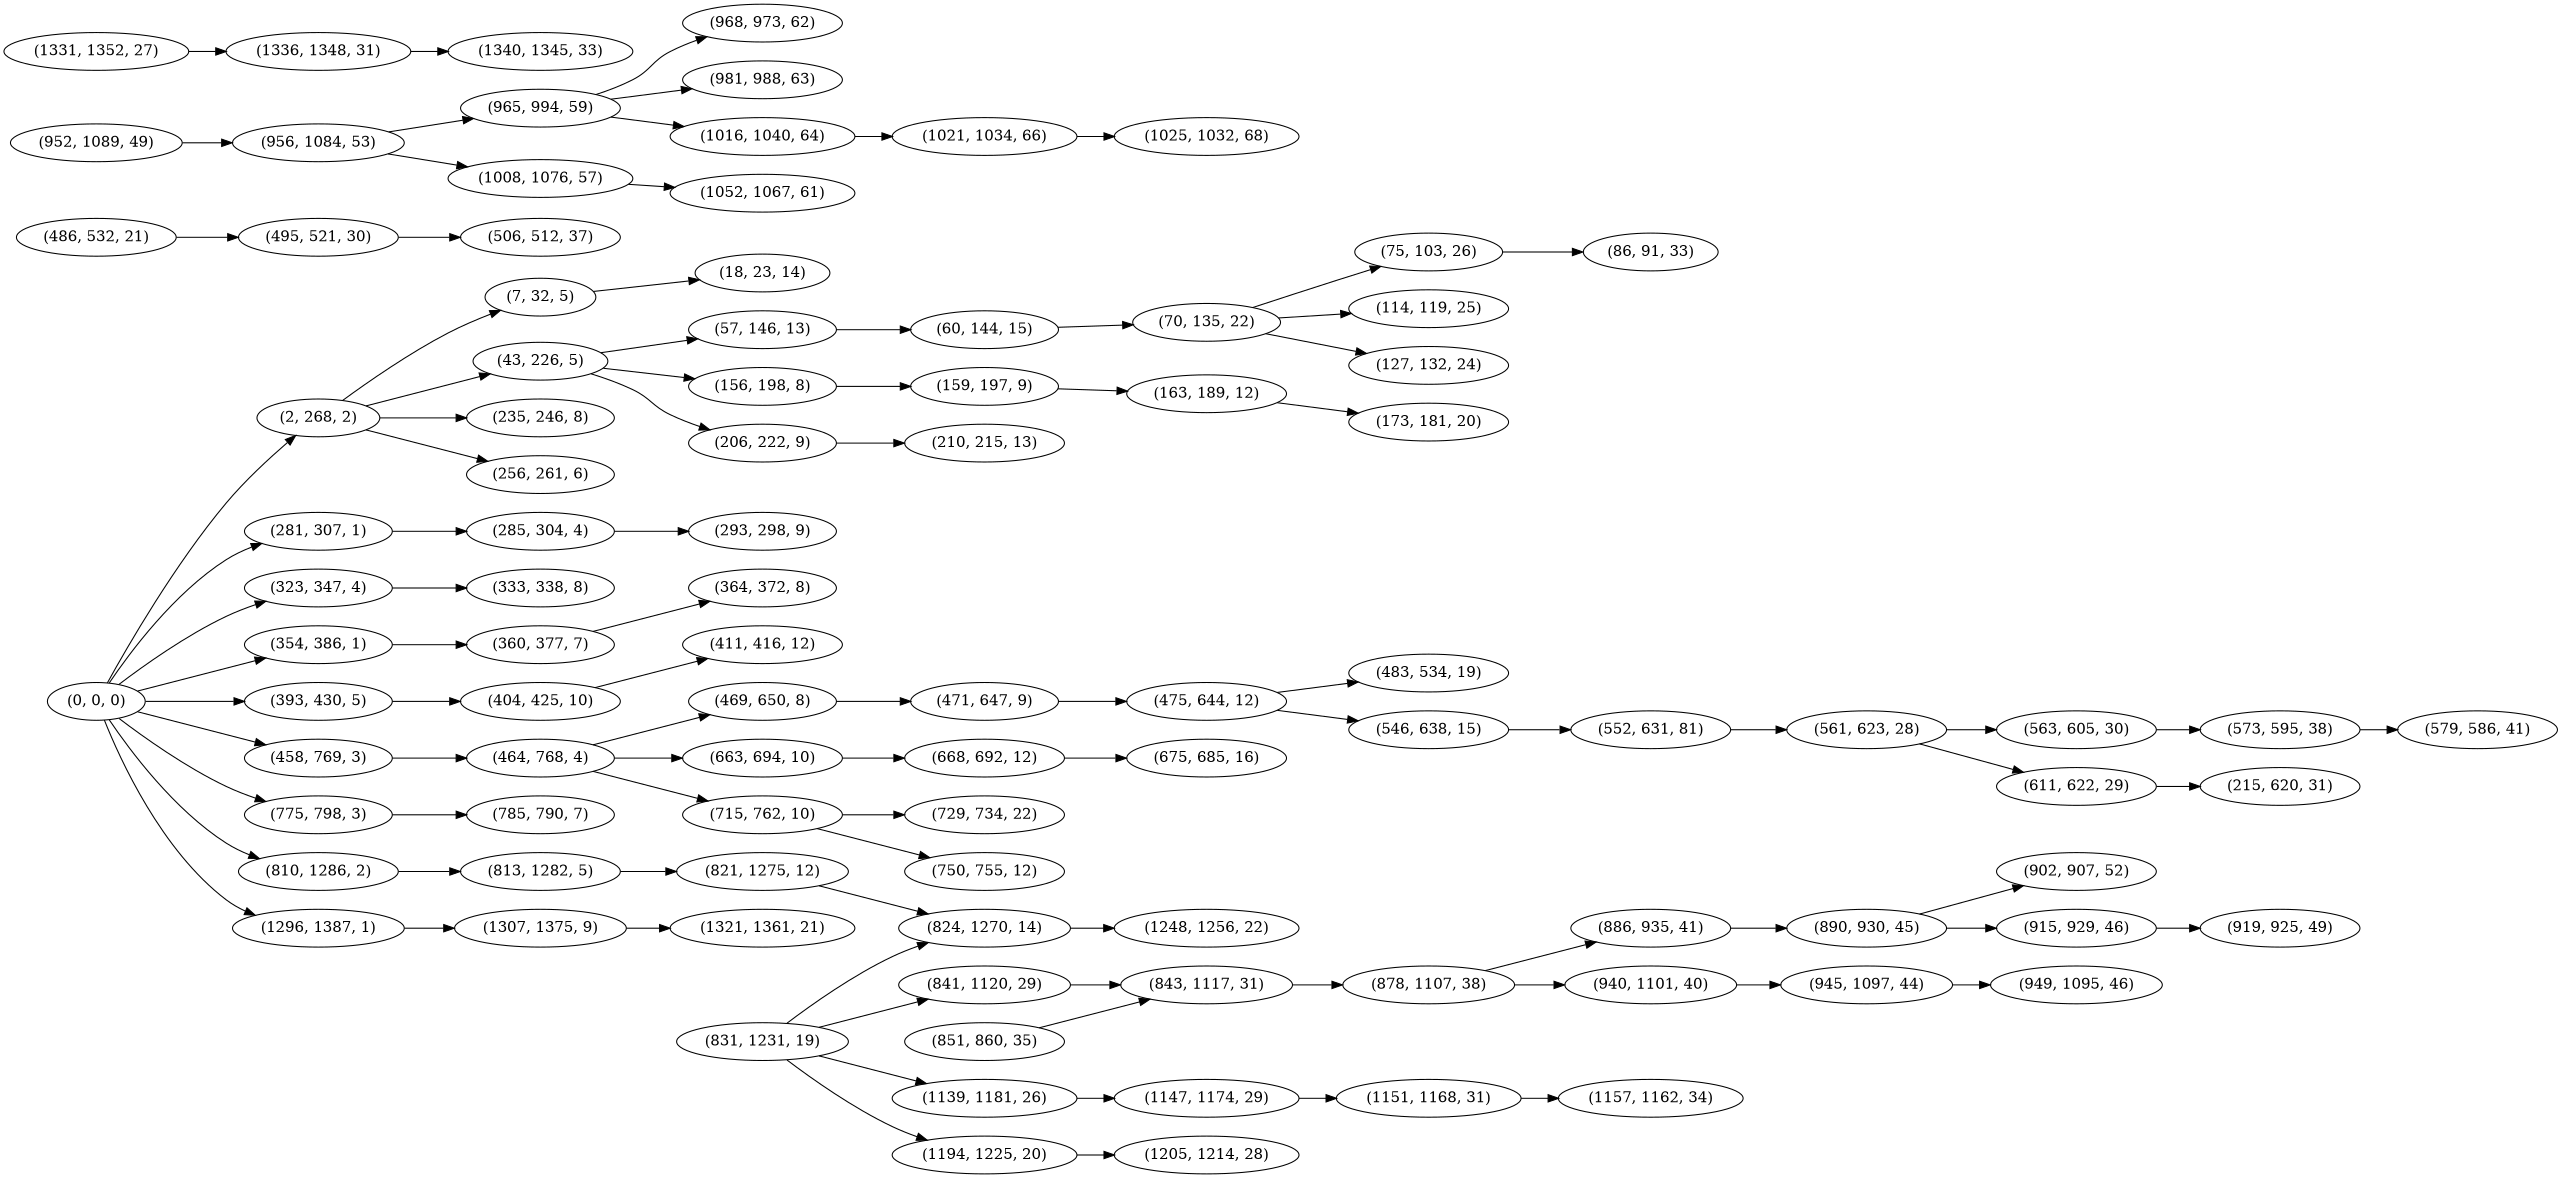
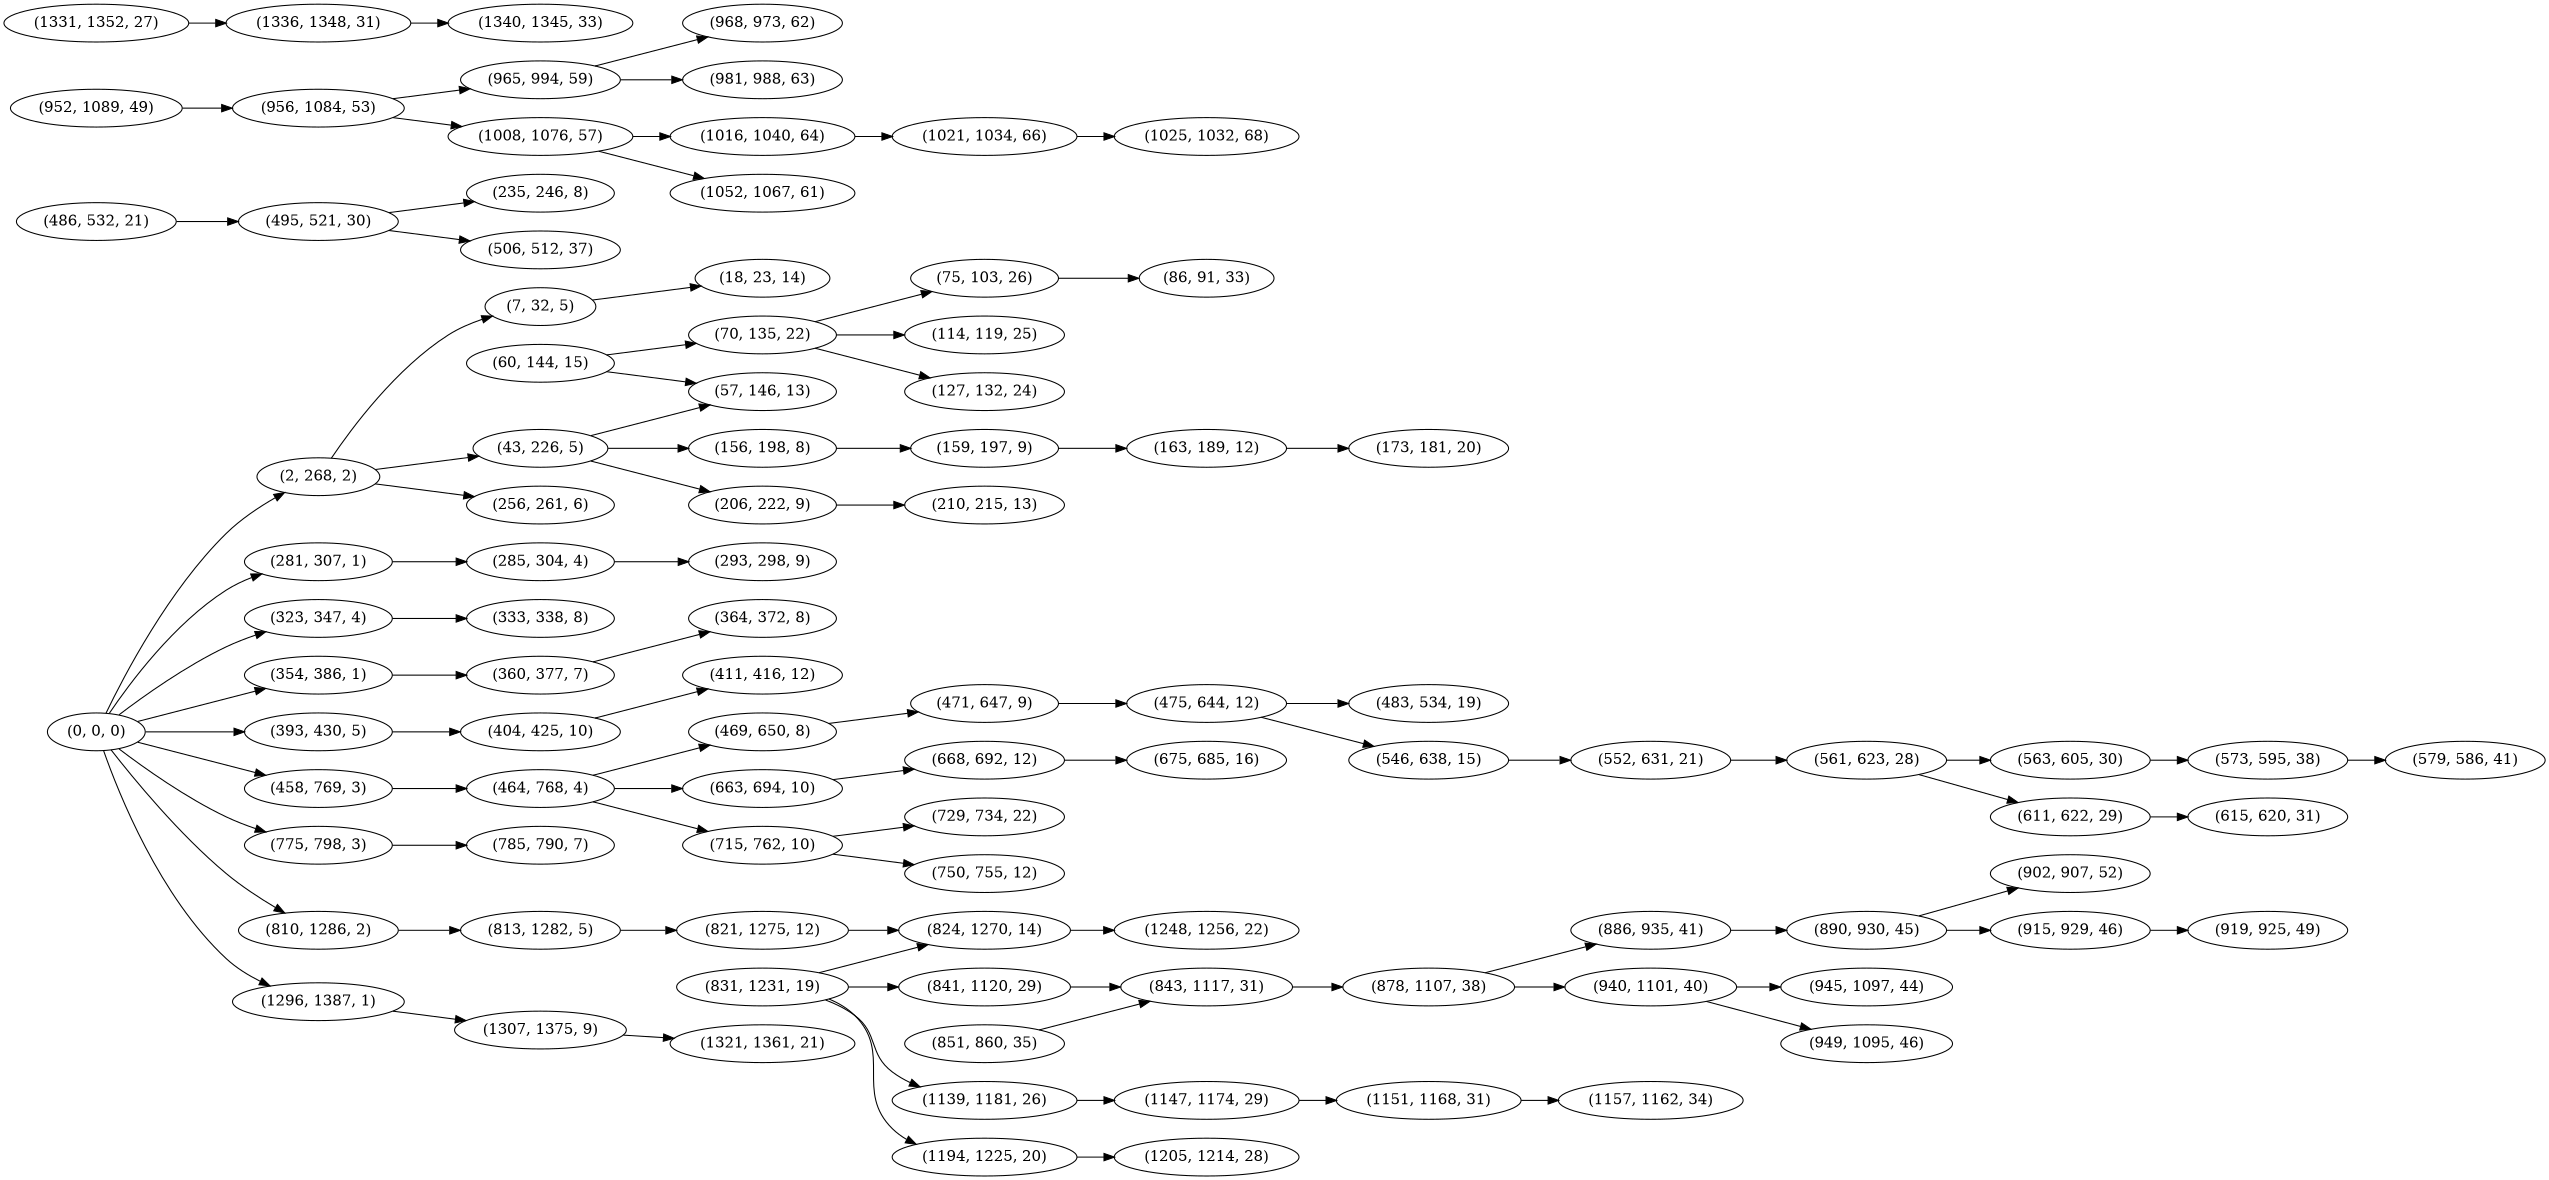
edge "(965, 994, 59)" -> "(1016, 1040, 64)": now "(1008, 1076, 57)" -> "(1016, 1040, 64)"
edge "(57, 146, 13)" -> "(60, 144, 15)": reversed
edge "(2, 268, 2)" -> "(235, 246, 8)": now "(495, 521, 30)" -> "(235, 246, 8)"
node "(552, 631, 81)": label "(552, 631, 81)" -> "(552, 631, 21)"
node "(215, 620, 31)": label "(215, 620, 31)" -> "(615, 620, 31)"
edge "(945, 1097, 44)" -> "(949, 1095, 46)": now "(940, 1101, 40)" -> "(949, 1095, 46)"
